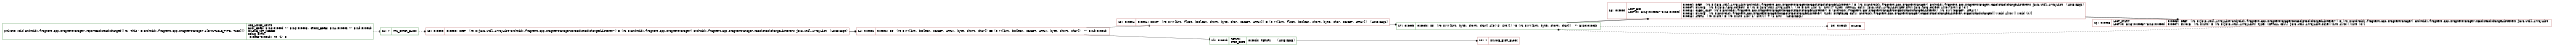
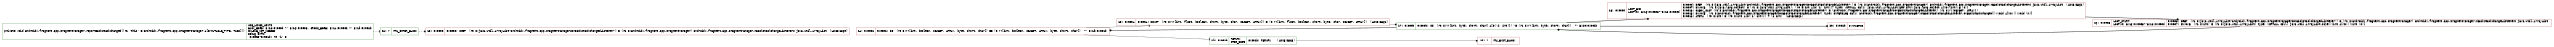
edge "17: 0x000b" -> "20: 0x001b": style dashed -> bold
node "20: 0x001b": text "INLINE" -> "SYNTHETIC"
edge "13: 0x0000" -> "14: 0x0002": now "17: 0x000b" -> "14: 0x0002"
edge "16: 0x0005" -> "17: 0x000b": style dashed -> bold
node "12: ?": text "INVOKE_EXIT_BLOCK" -> "MTH_EXIT_BLOCK"
